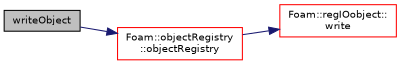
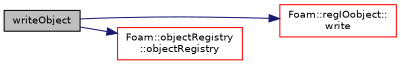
edge "Foam::objectRegistry ::objectRegistry" -> "Foam::regIOobject:: write": now "writeObject" -> "Foam::regIOobject:: write"
